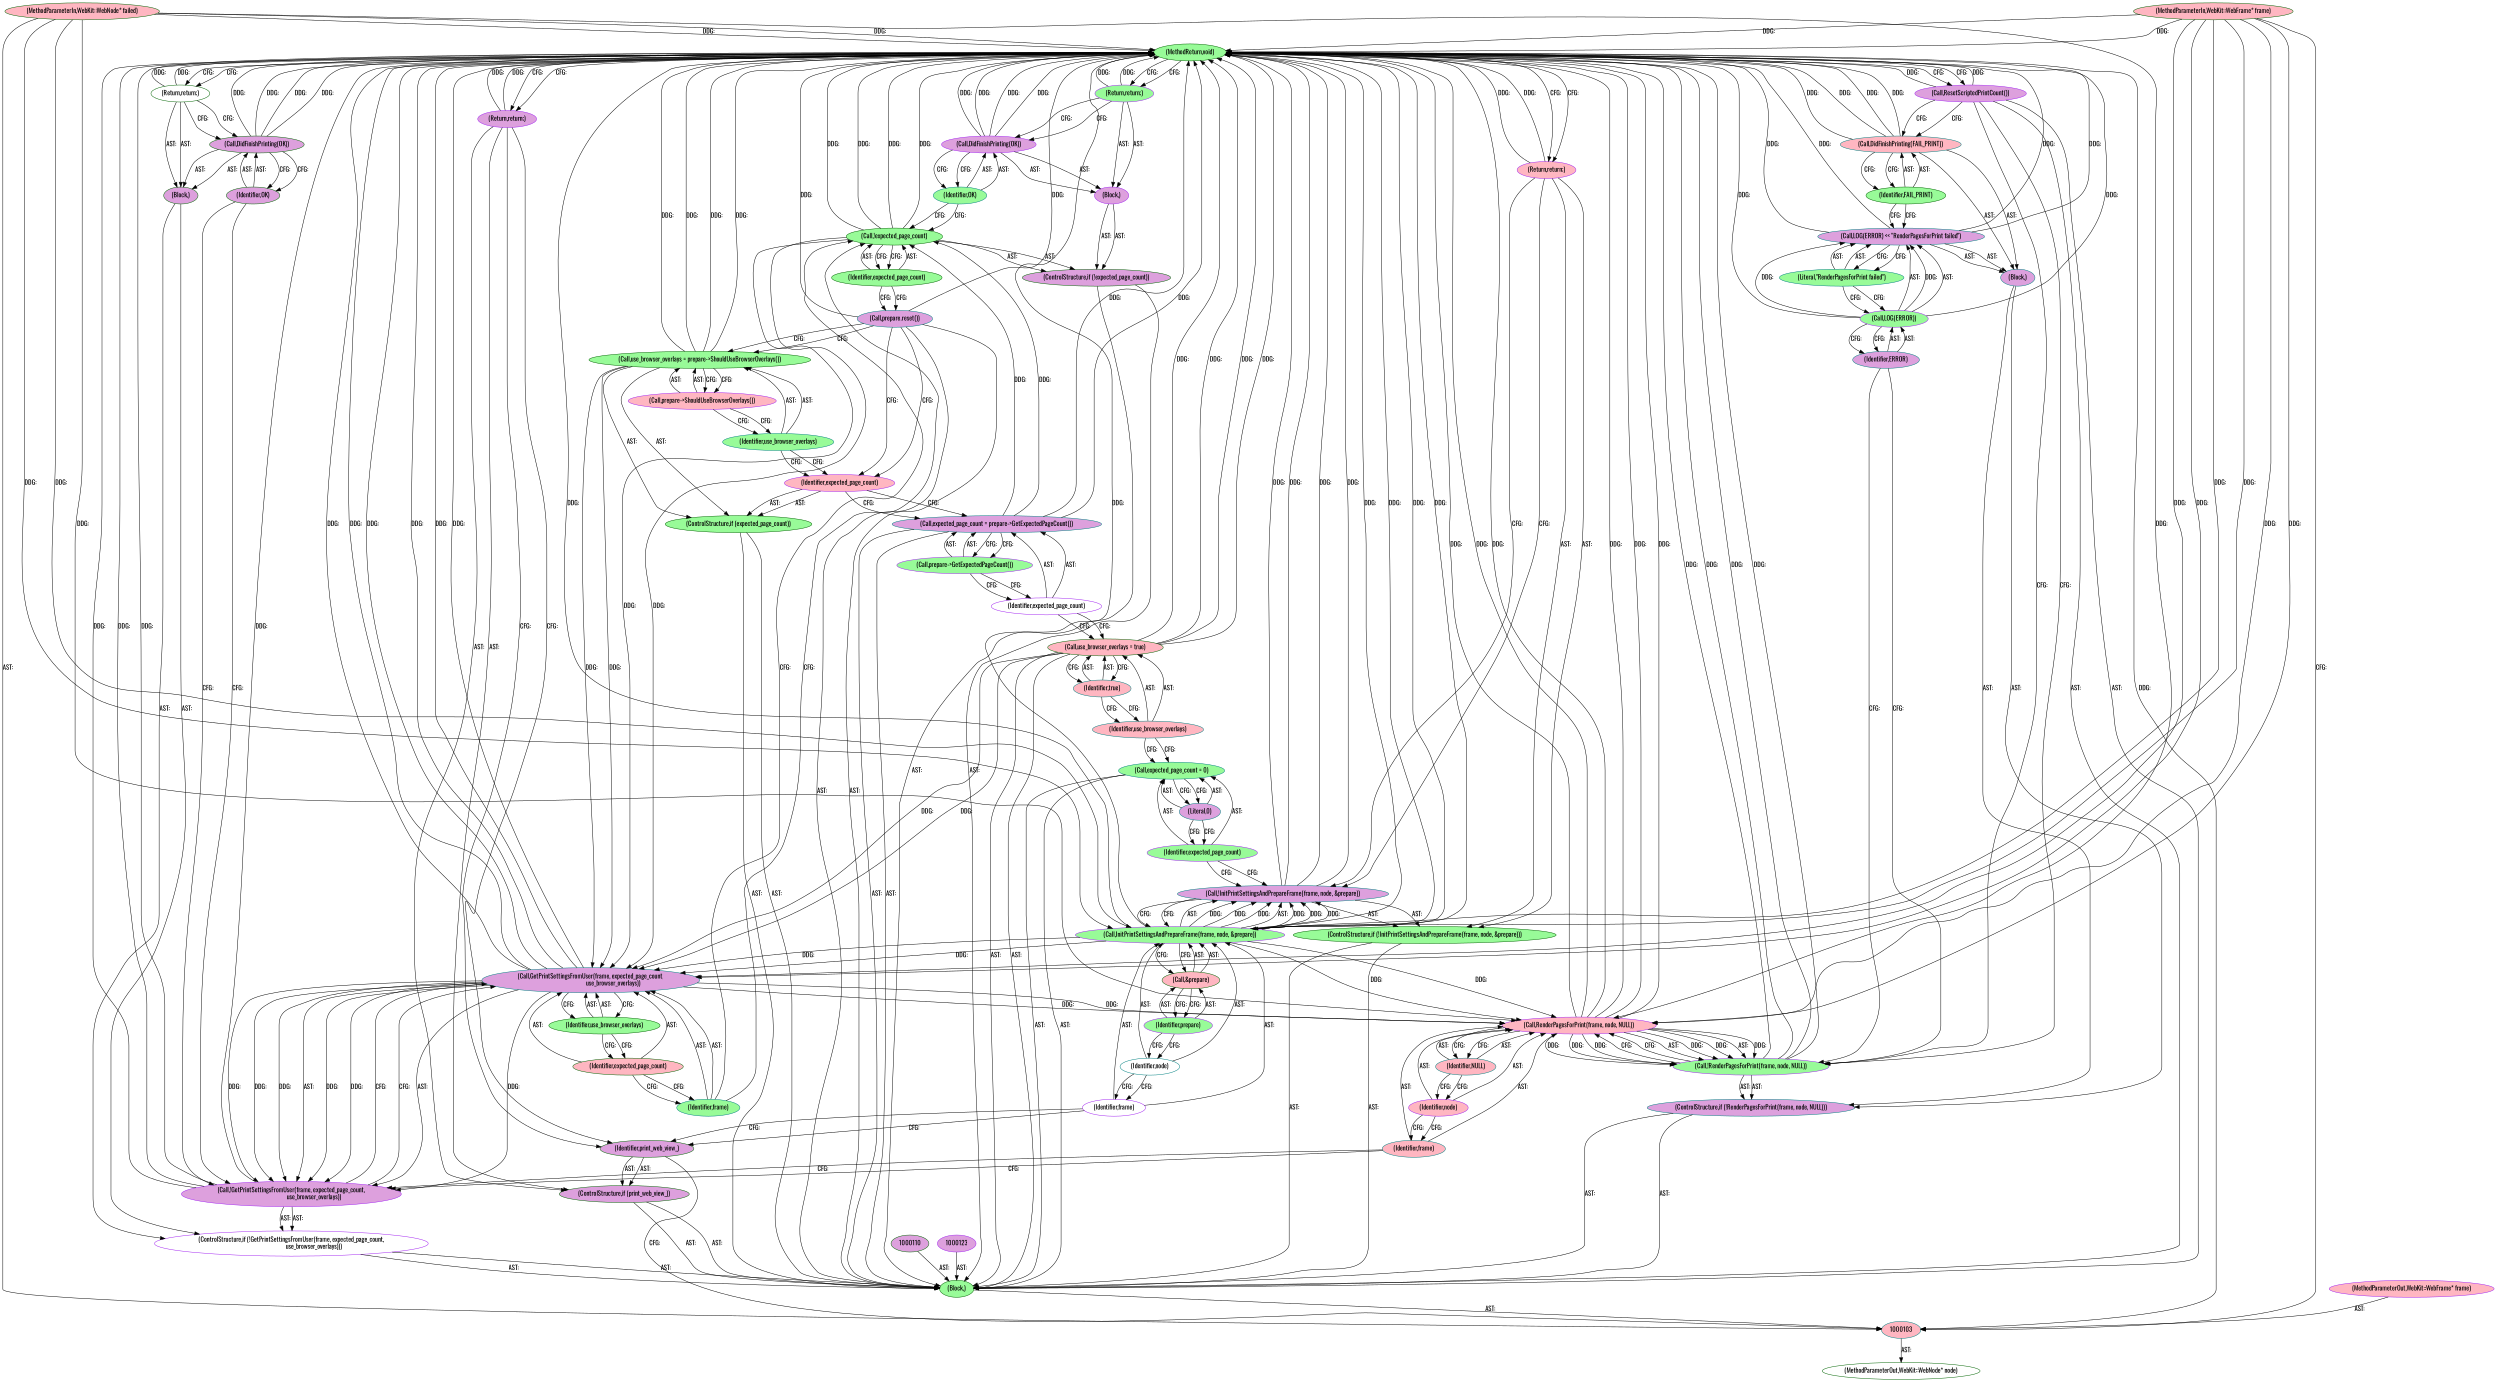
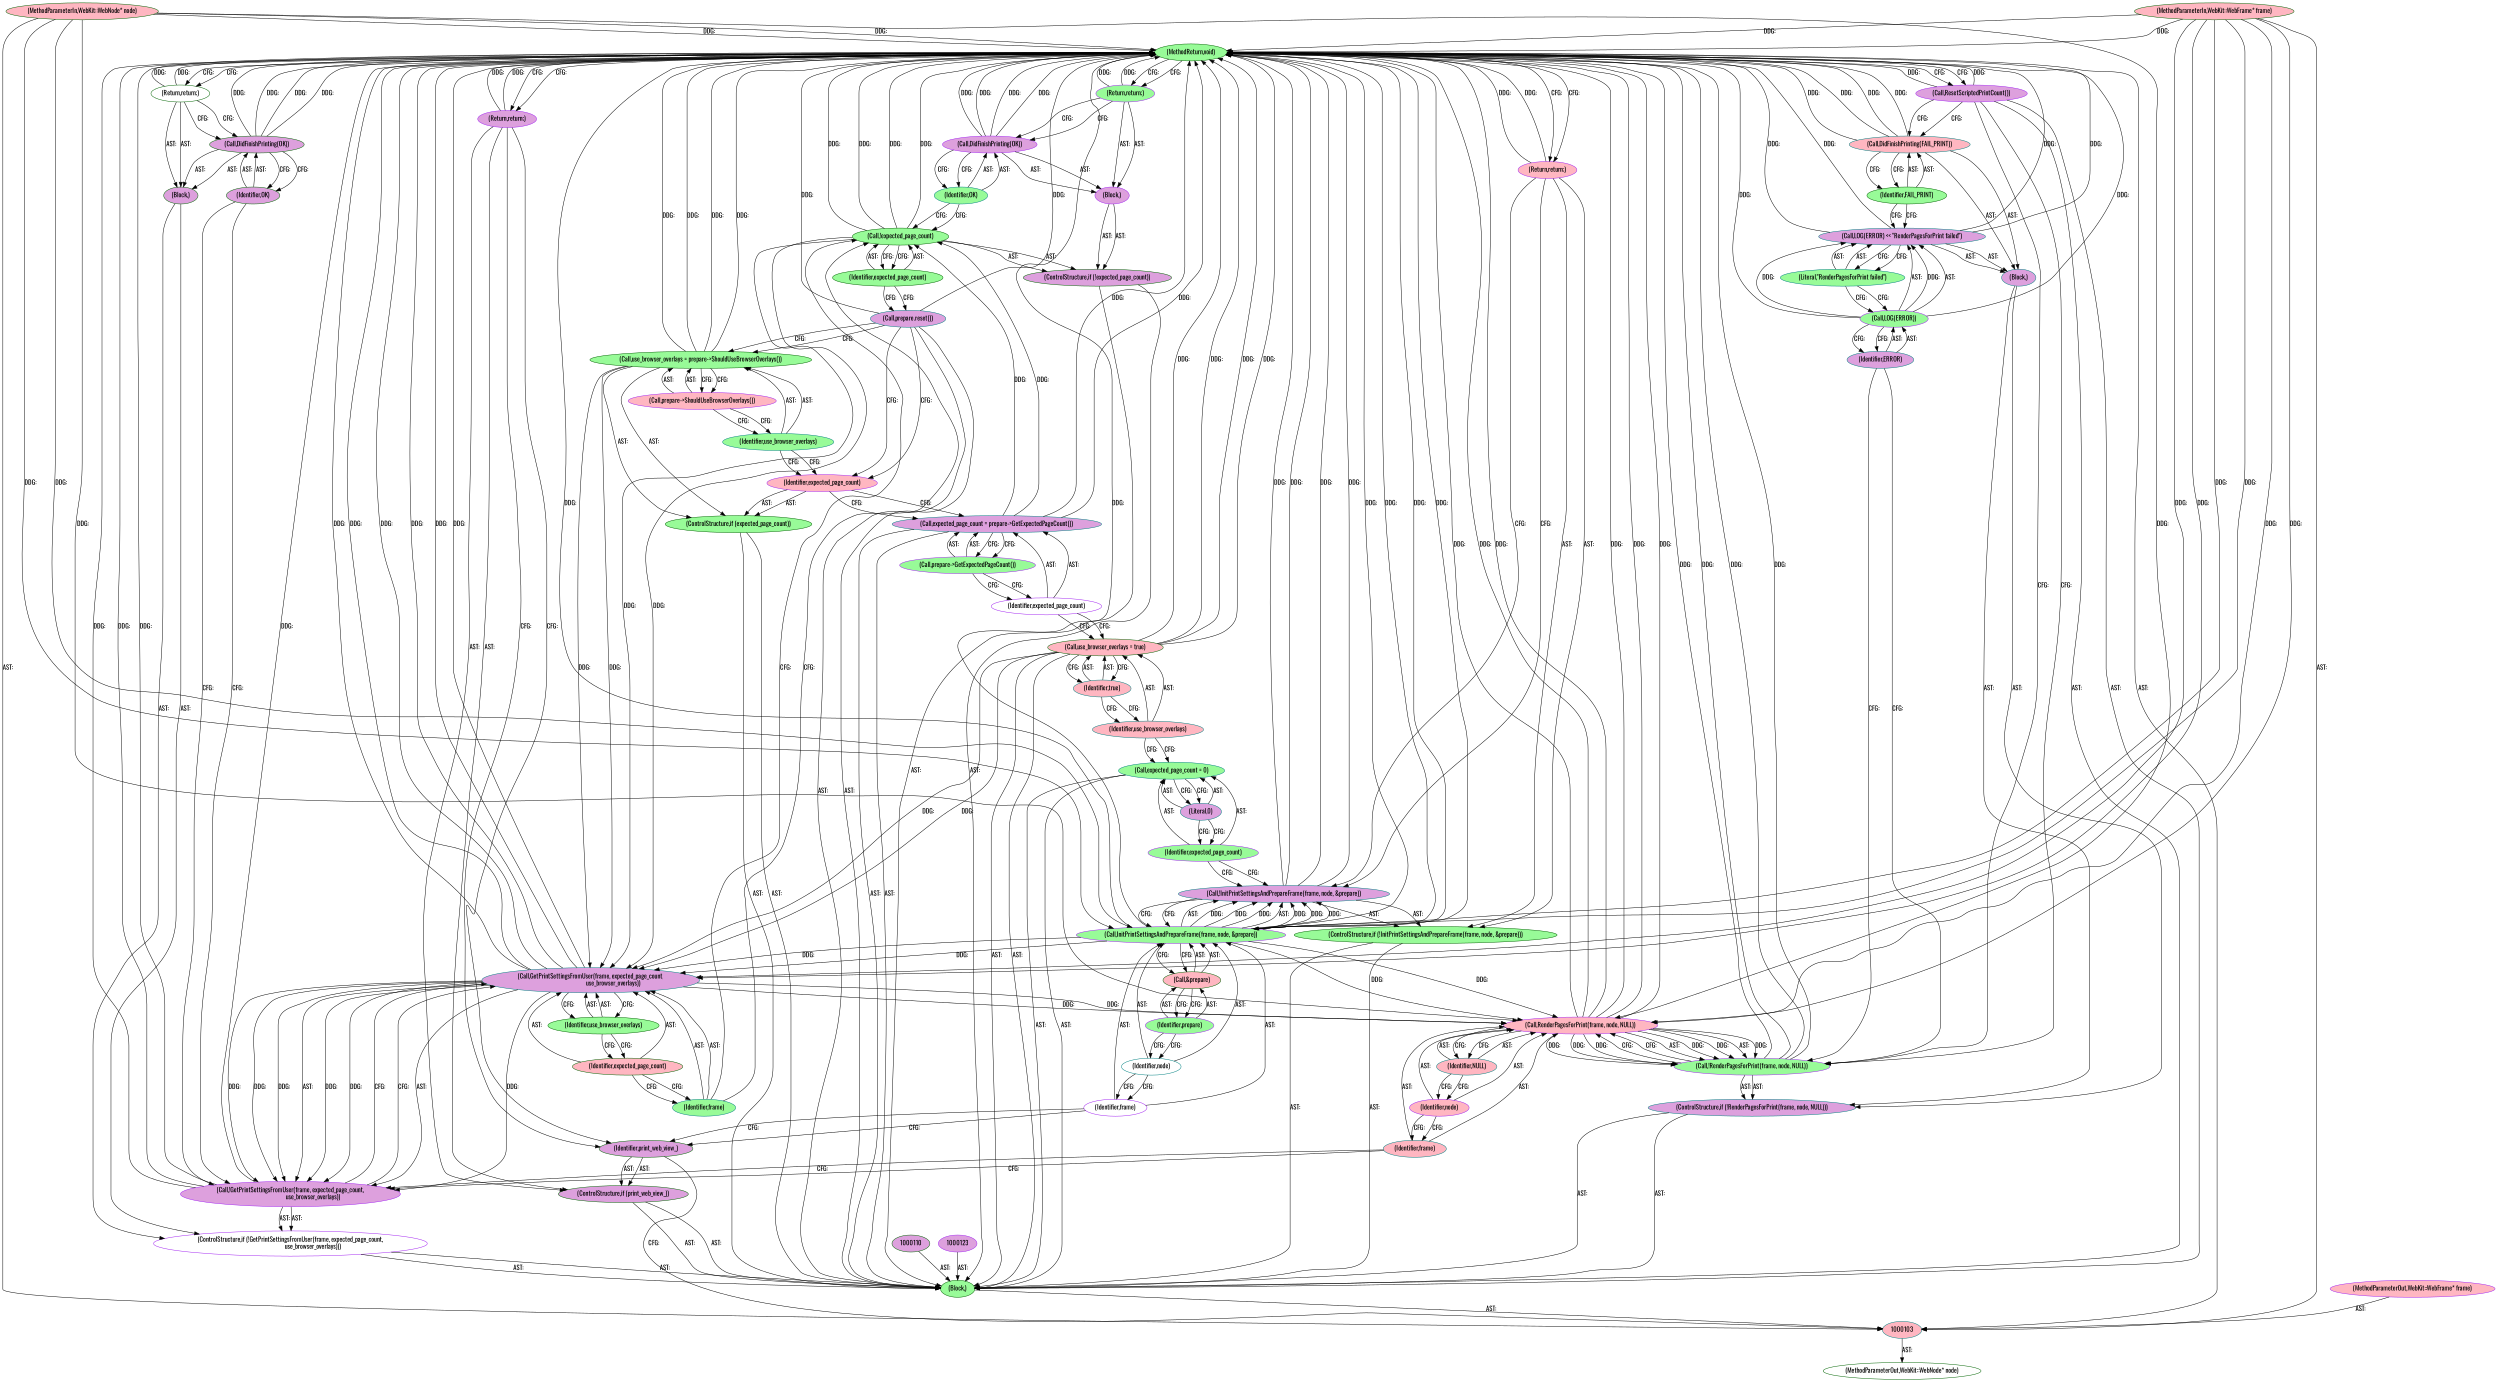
node "(MethodParameterIn,WebKit::WebNode* failed)": label "(MethodParameterIn,WebKit::WebNode* failed)" -> "(MethodParameterIn,WebKit::WebNode* node)"
edge "(MethodParameterIn,WebKit::WebFrame* frame)" -> "1000103": label "CFG: " -> "AST: "
edge "(MethodReturn,void)" -> "1000103": label "DDG: " -> "AST: "
